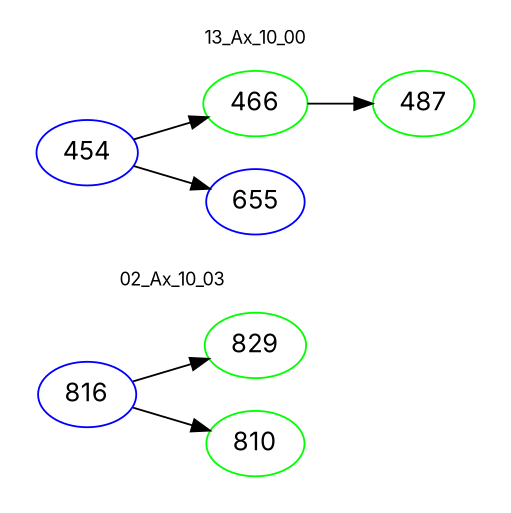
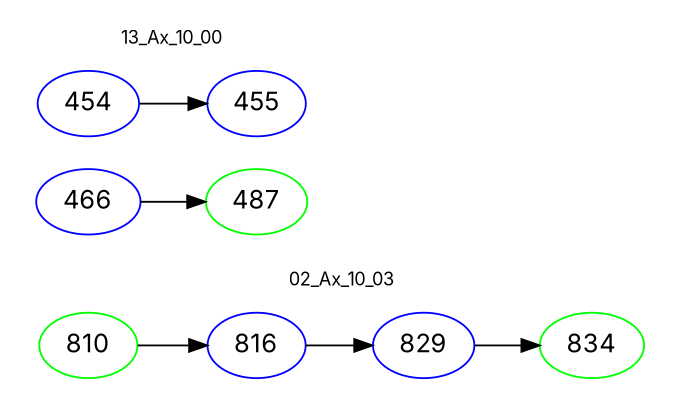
node "466": color green -> blue
edge "454" -> "466": removed
node "655": label "655" -> "455"
node "829": color green -> blue
node "834": added
edge "816" -> "810": reversed
